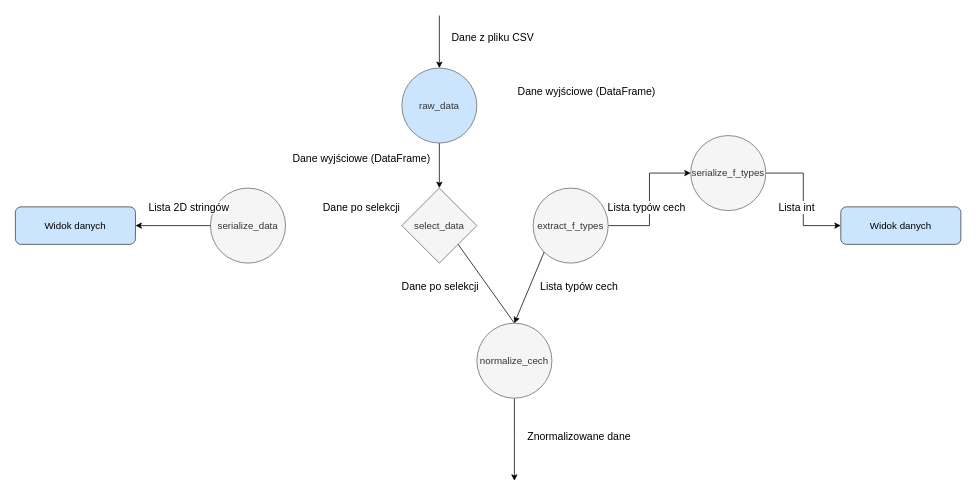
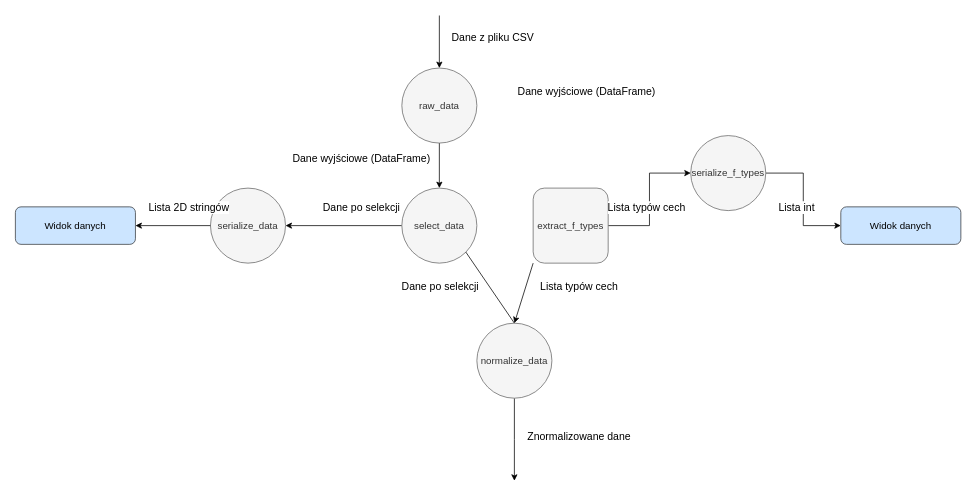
node "raw_data": fillcolor #cce5ff -> #f5f5f5
edge "select_data" -> "serialize_data": added
node "select_data": shape diamond -> ellipse
node "extract_f_types": shape ellipse -> rounded rectangle
node "normalize_cech": label "normalize_cech" -> "normalize_data"
